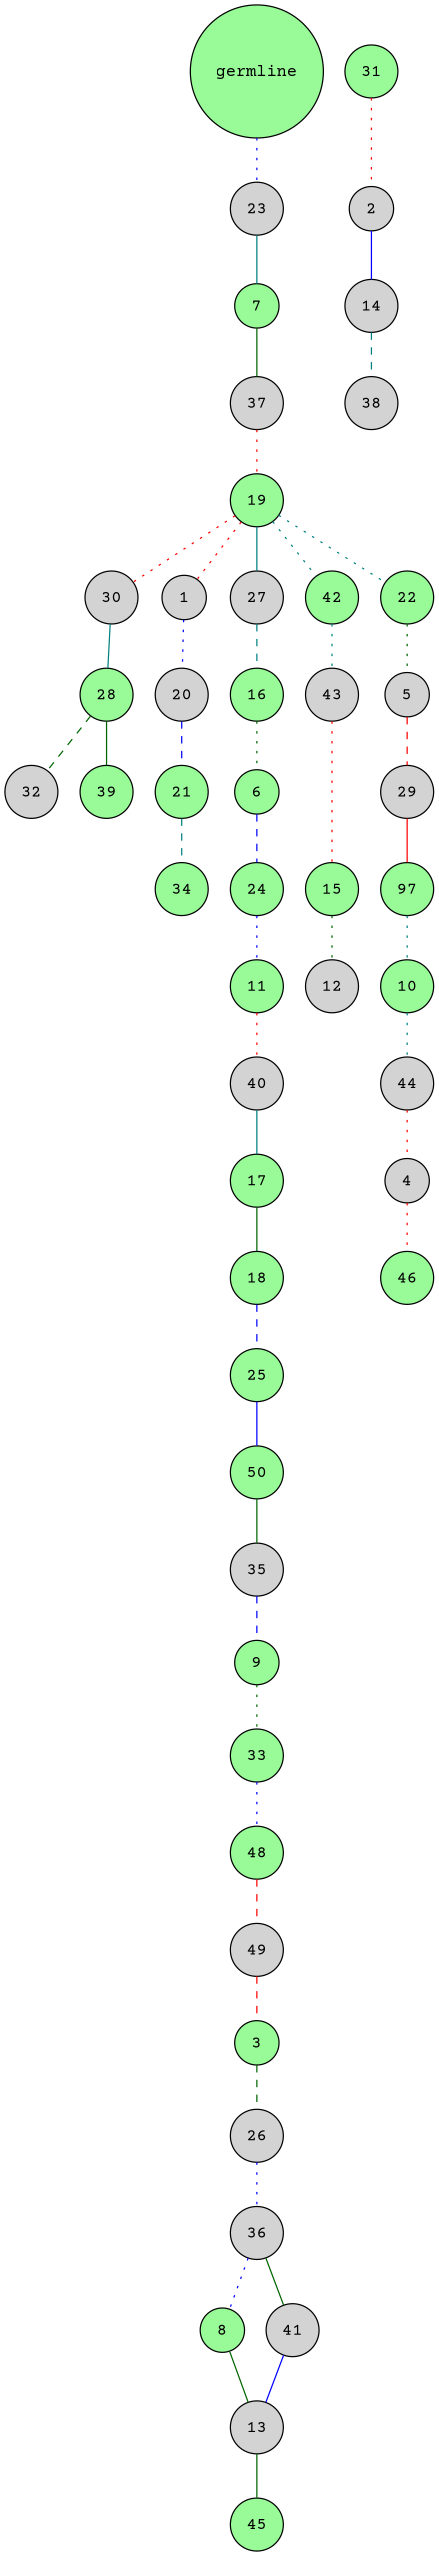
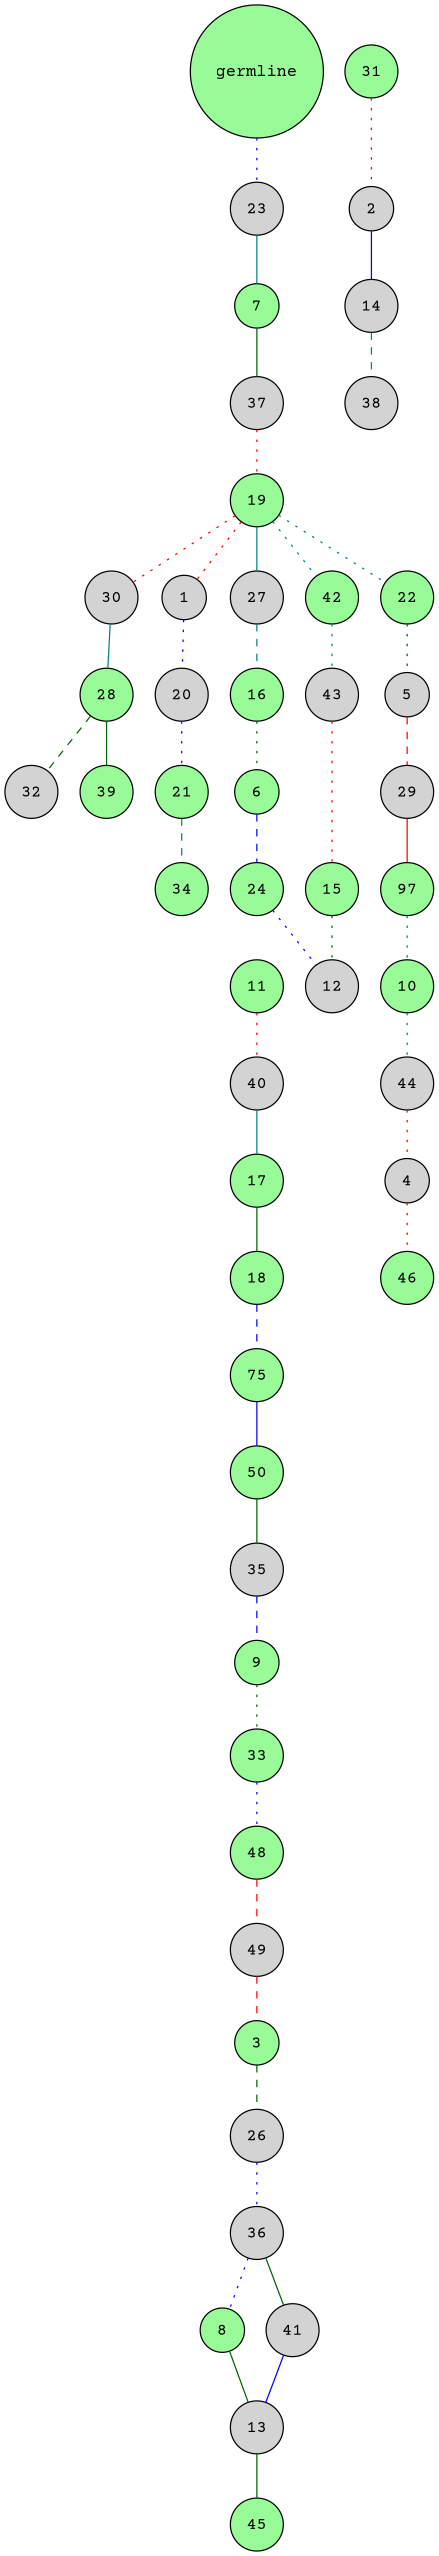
edge "20" -- "21": style dashed -> dotted
edge "24" -- "11": now "24" -- "12"
node "25": label "25" -> "75"
